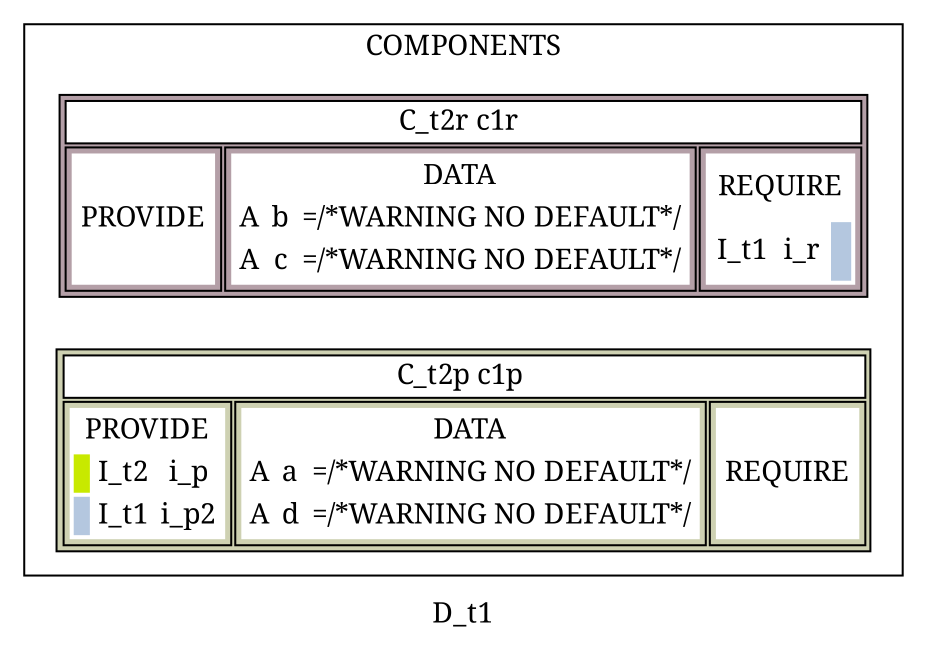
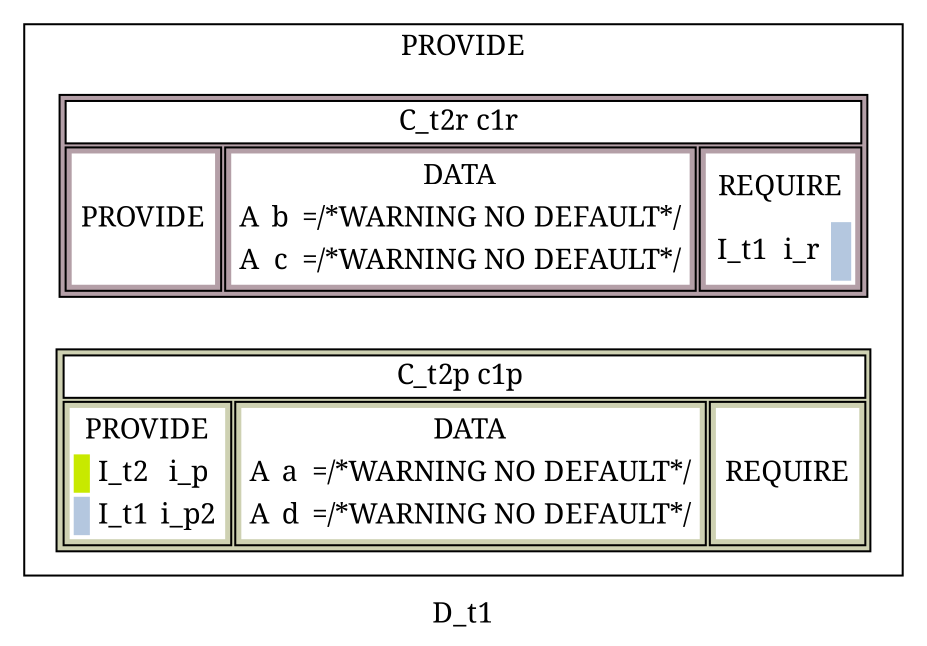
cluster "COMPONENTS": label "COMPONENTS" -> "PROVIDE"
